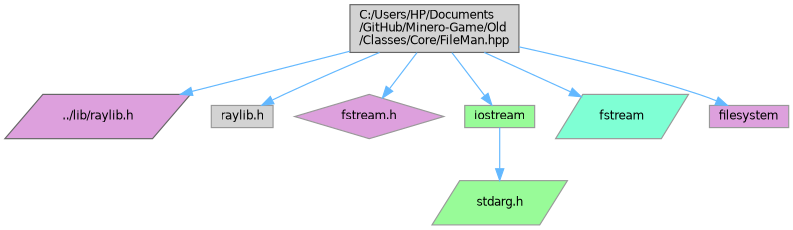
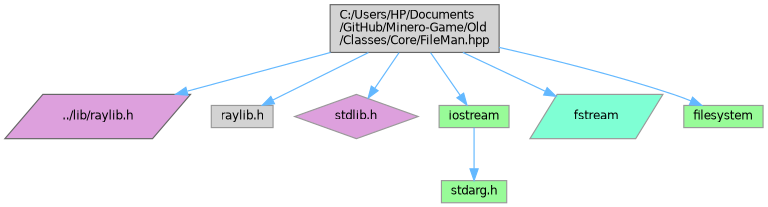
node "fstream.h": label "fstream.h" -> "stdlib.h"
node "filesystem": fillcolor plum -> palegreen
node "stdarg.h": shape parallelogram -> box
